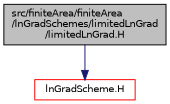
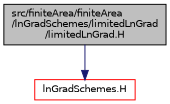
node "lnGradScheme.H": label "lnGradScheme.H" -> "lnGradSchemes.H"
